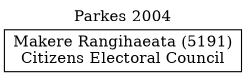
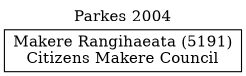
node "Makere Rangihaeata (5191) Citizens Electoral Council": label "Makere Rangihaeata (5191) Citizens Electoral Council" -> "Makere Rangihaeata (5191) Citizens Makere Council"
